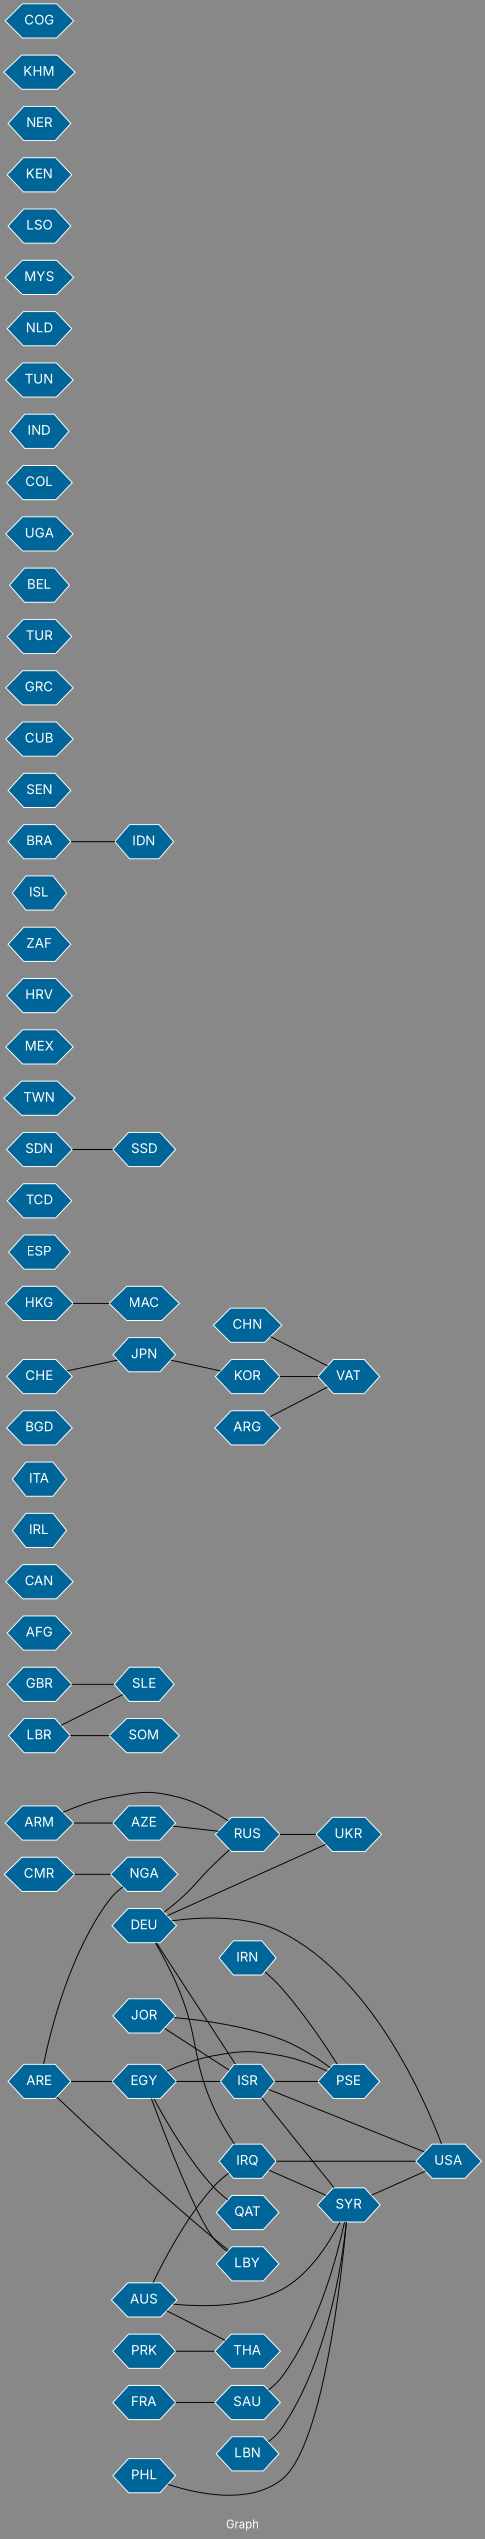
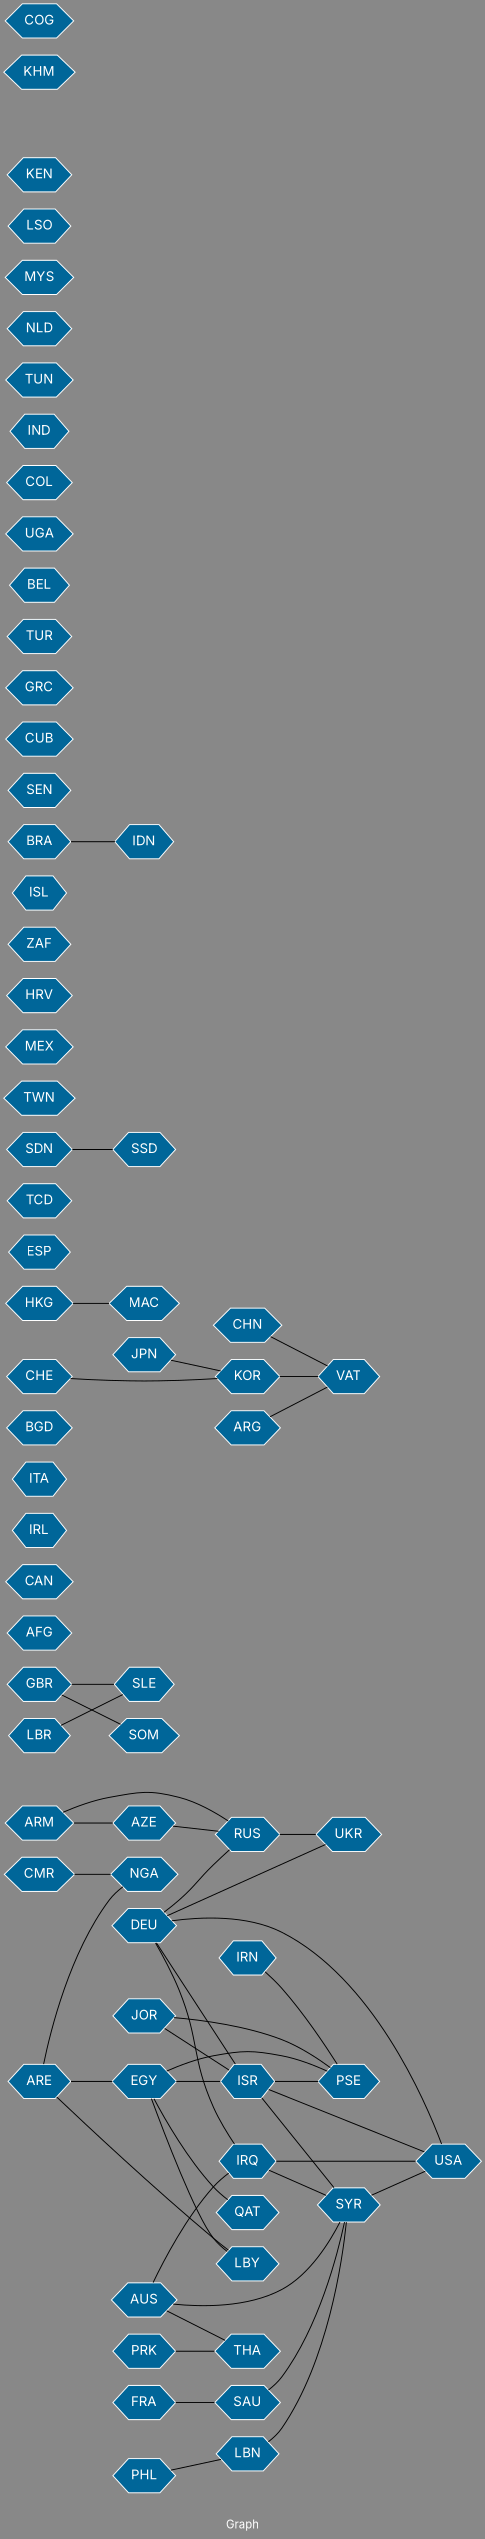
node "NER": removed
edge "JPN" -- "CHE": now "KOR" -- "CHE"
edge "LBR" -- "SOM": now "GBR" -- "SOM"
edge "SYR" -- "PHL": now "LBN" -- "PHL"
